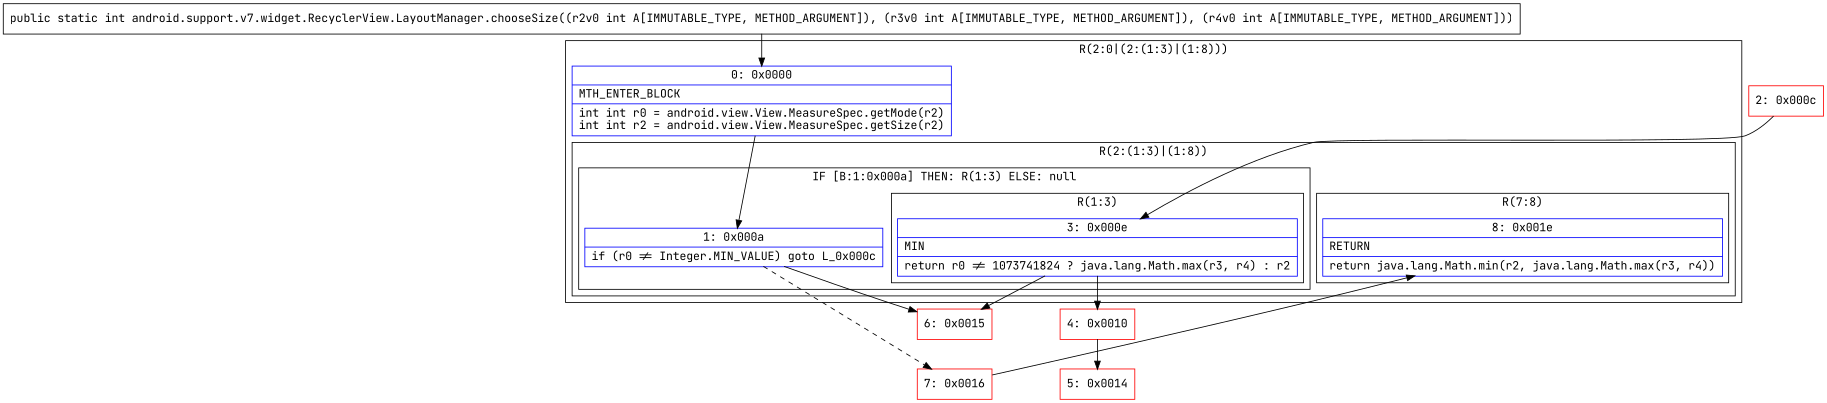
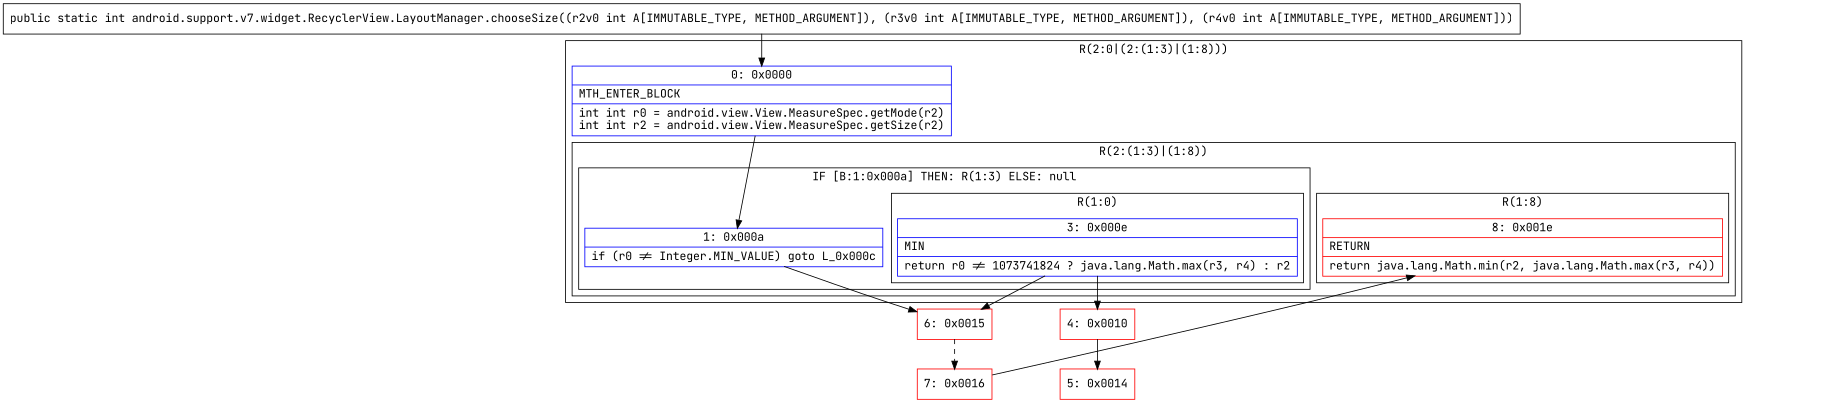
node "2: 0x000c": removed
cluster "R(1:3)": label "R(1:3)" -> "R(1:0)"
cluster "R(7:8)": label "R(7:8)" -> "R(1:8)"
node "8: 0x001e": color blue -> red
edge "1: 0x000a" -> "7: 0x0016": now "6: 0x0015" -> "7: 0x0016"
